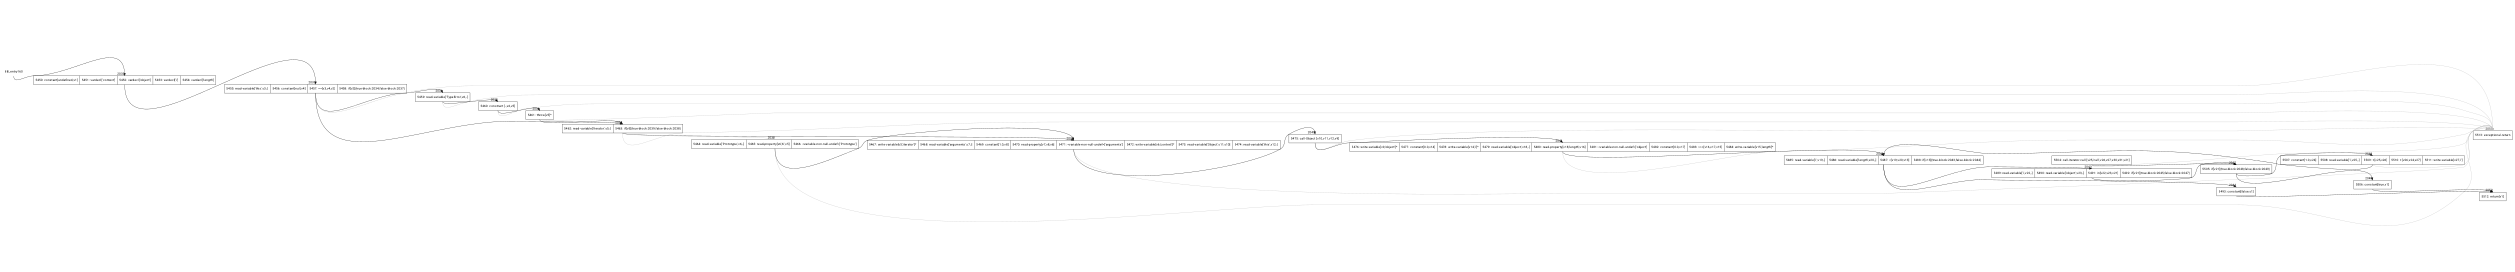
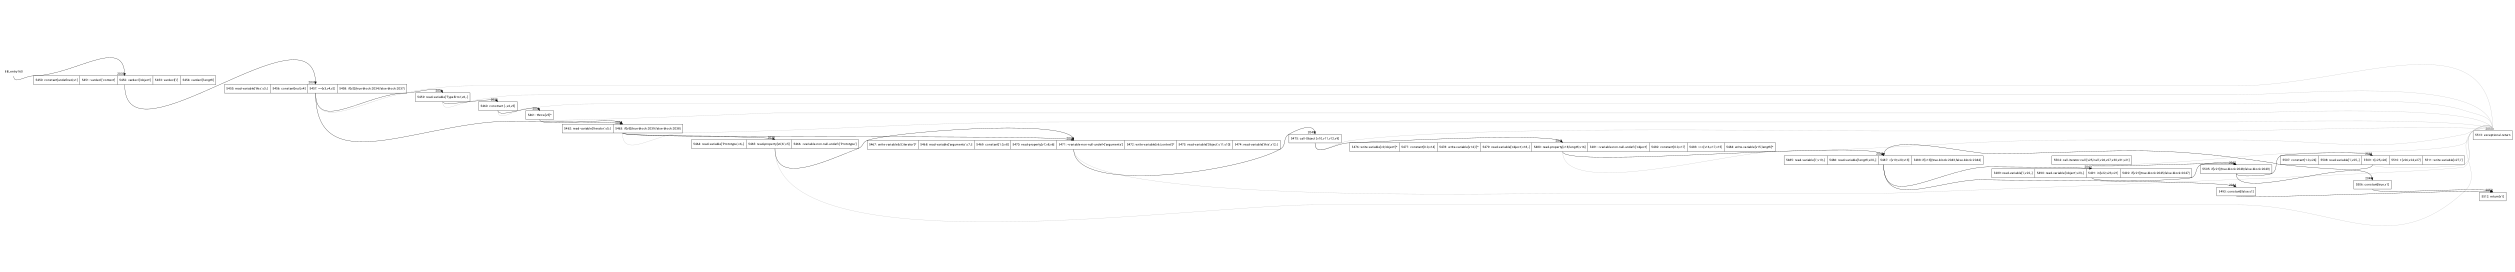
edge "5462: read-variable['iterator',v5,-]" -> "5464: read-variable['Prototype',v6,-]": color gray -> black
